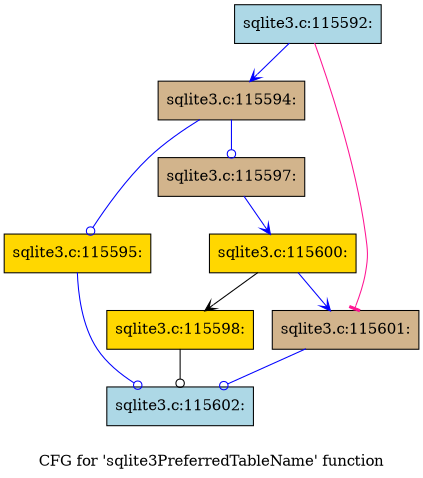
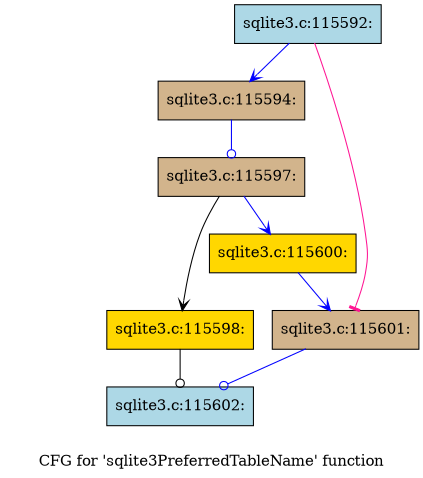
node "sqlite3.c:115595:": removed
edge "sqlite3.c:115600:" -> "sqlite3.c:115598:": now "sqlite3.c:115597:" -> "sqlite3.c:115598:"
